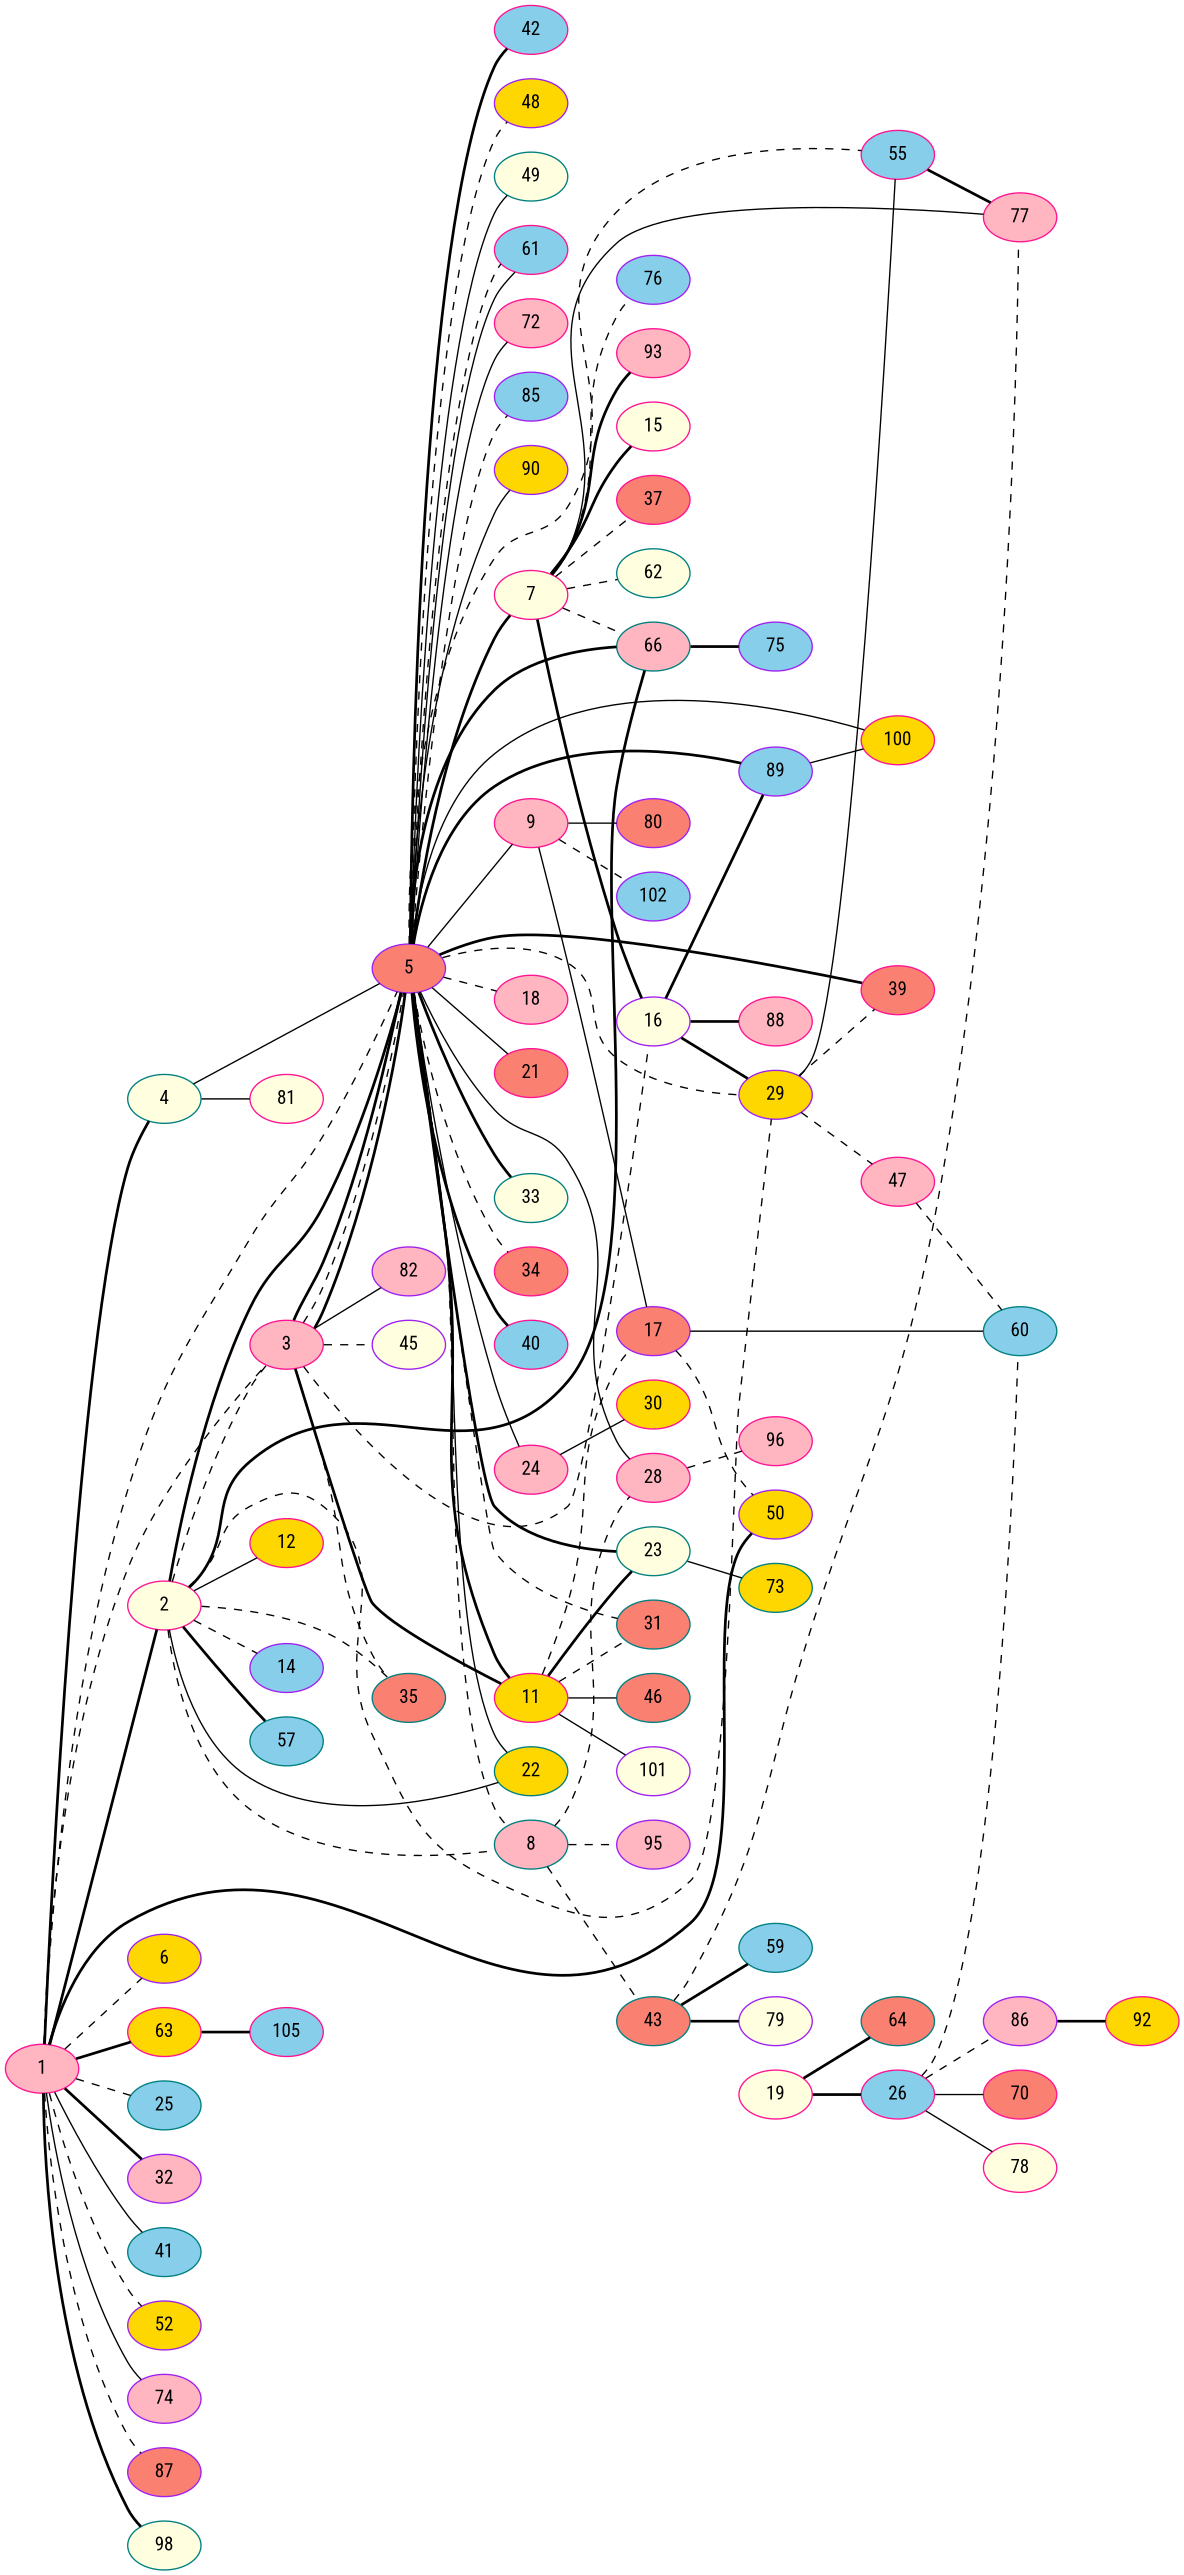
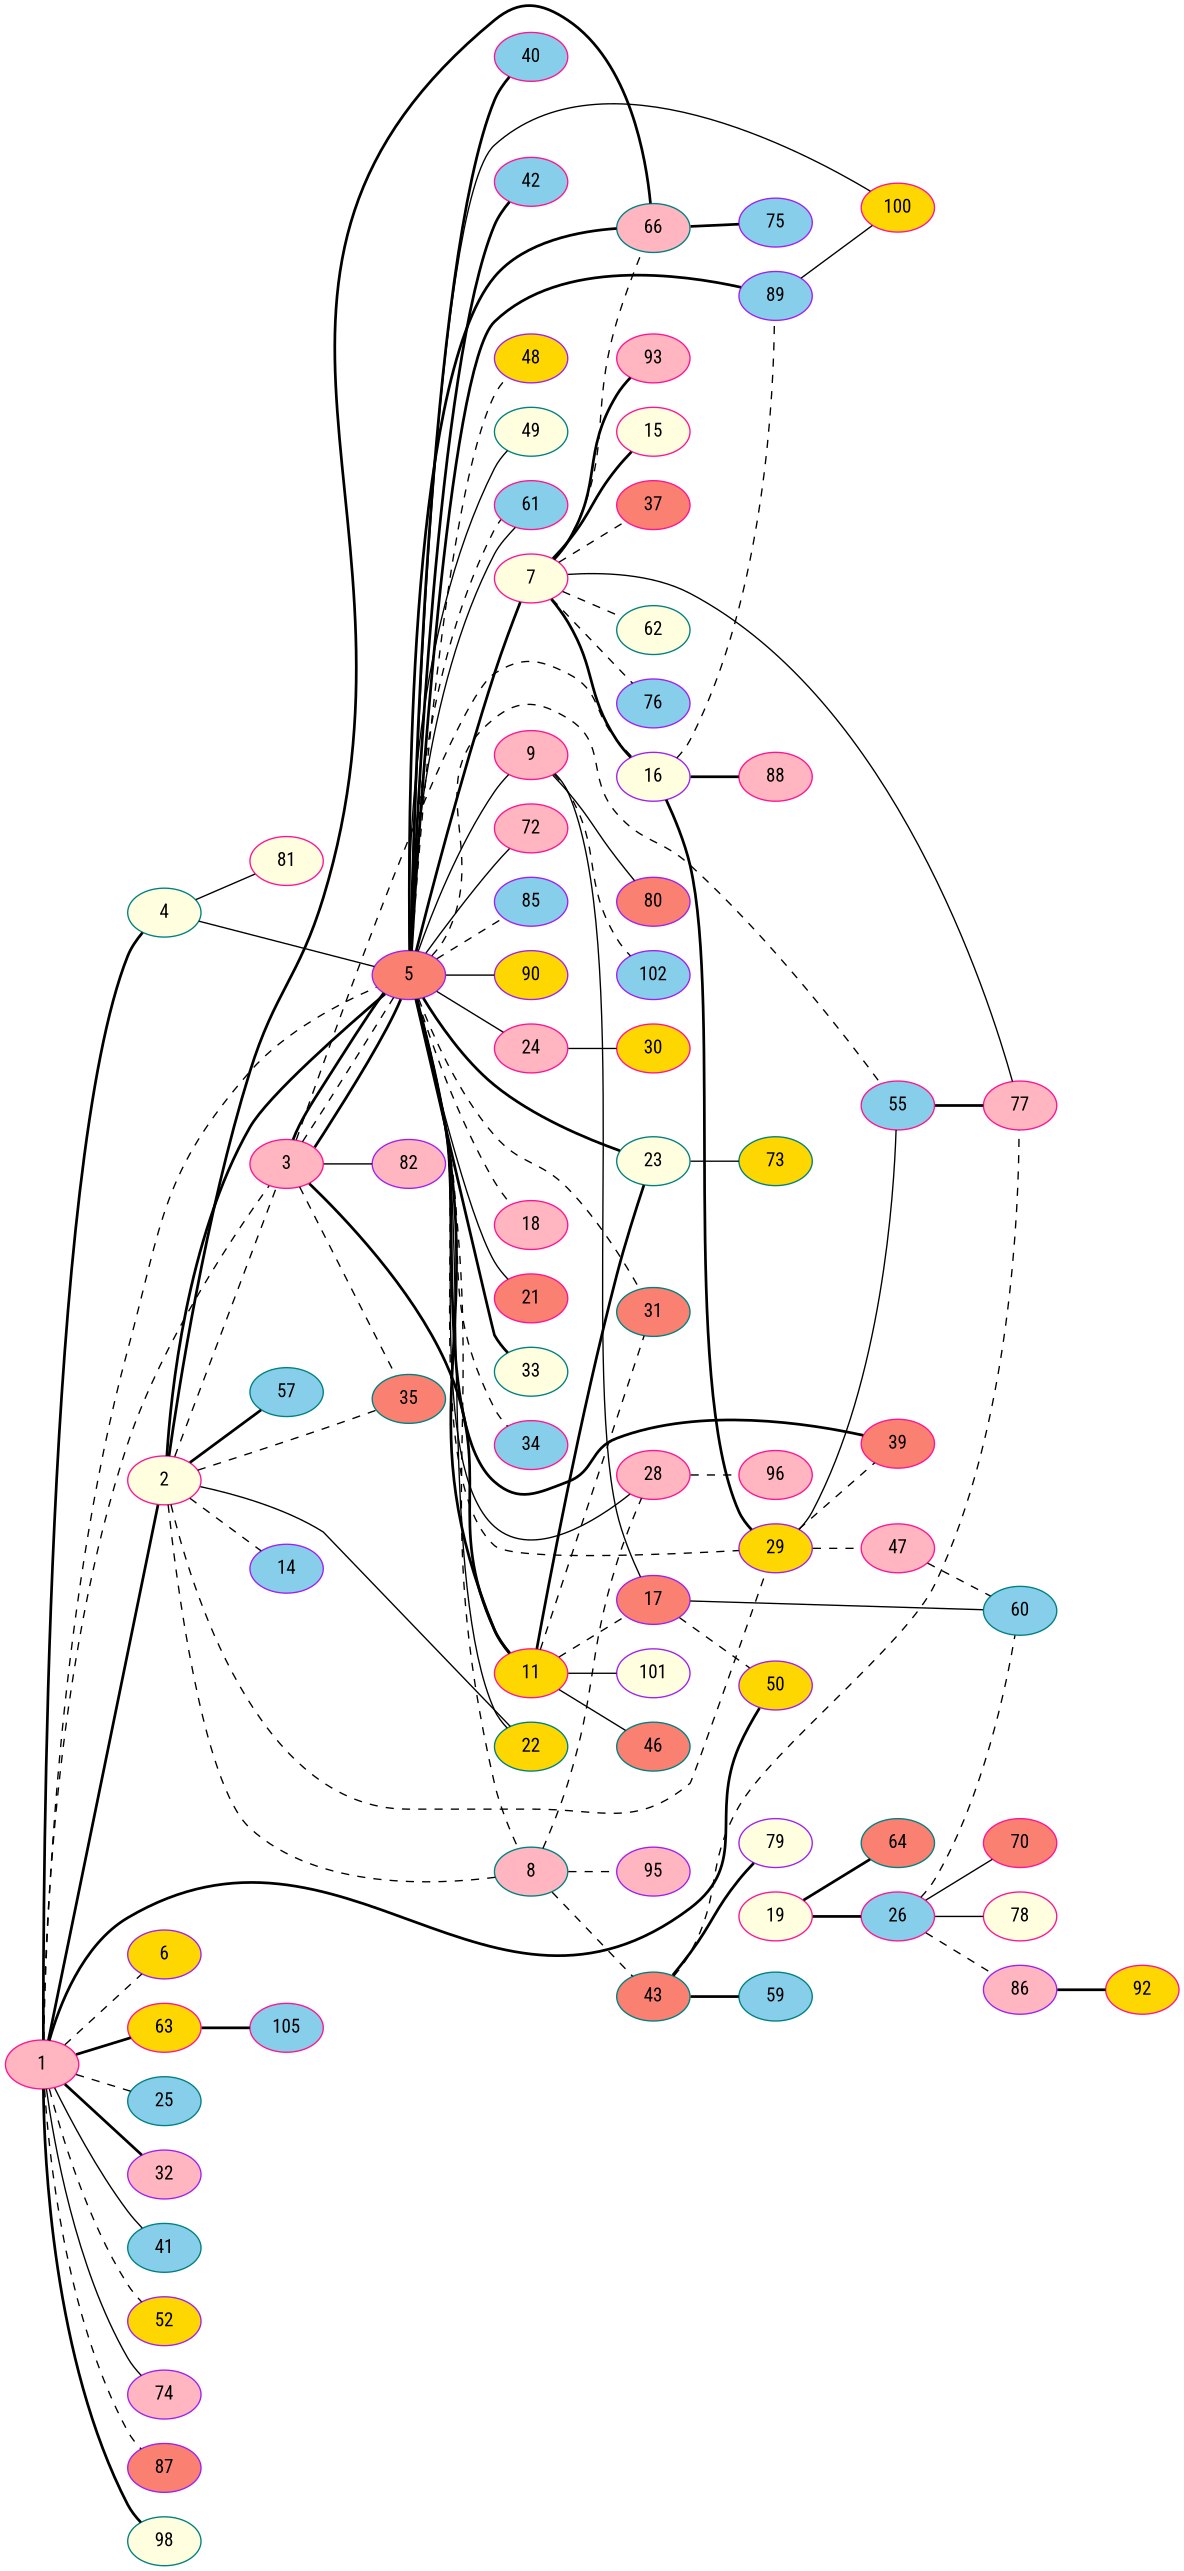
edge "89" -- "16": style bold -> dashed
node "34": fillcolor salmon -> skyblue
node "45": removed
node "12": removed
